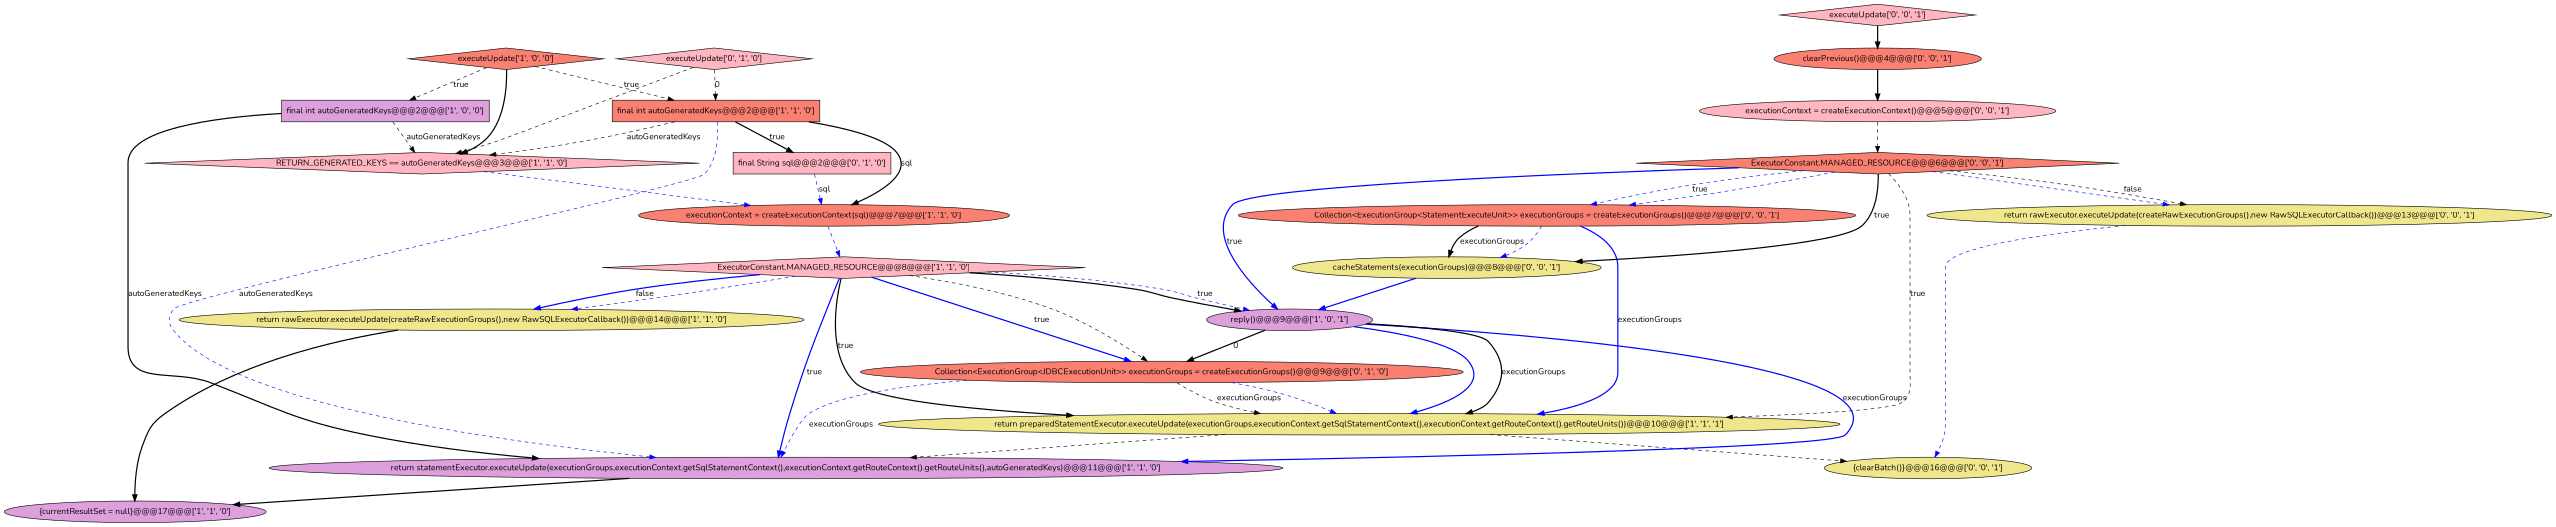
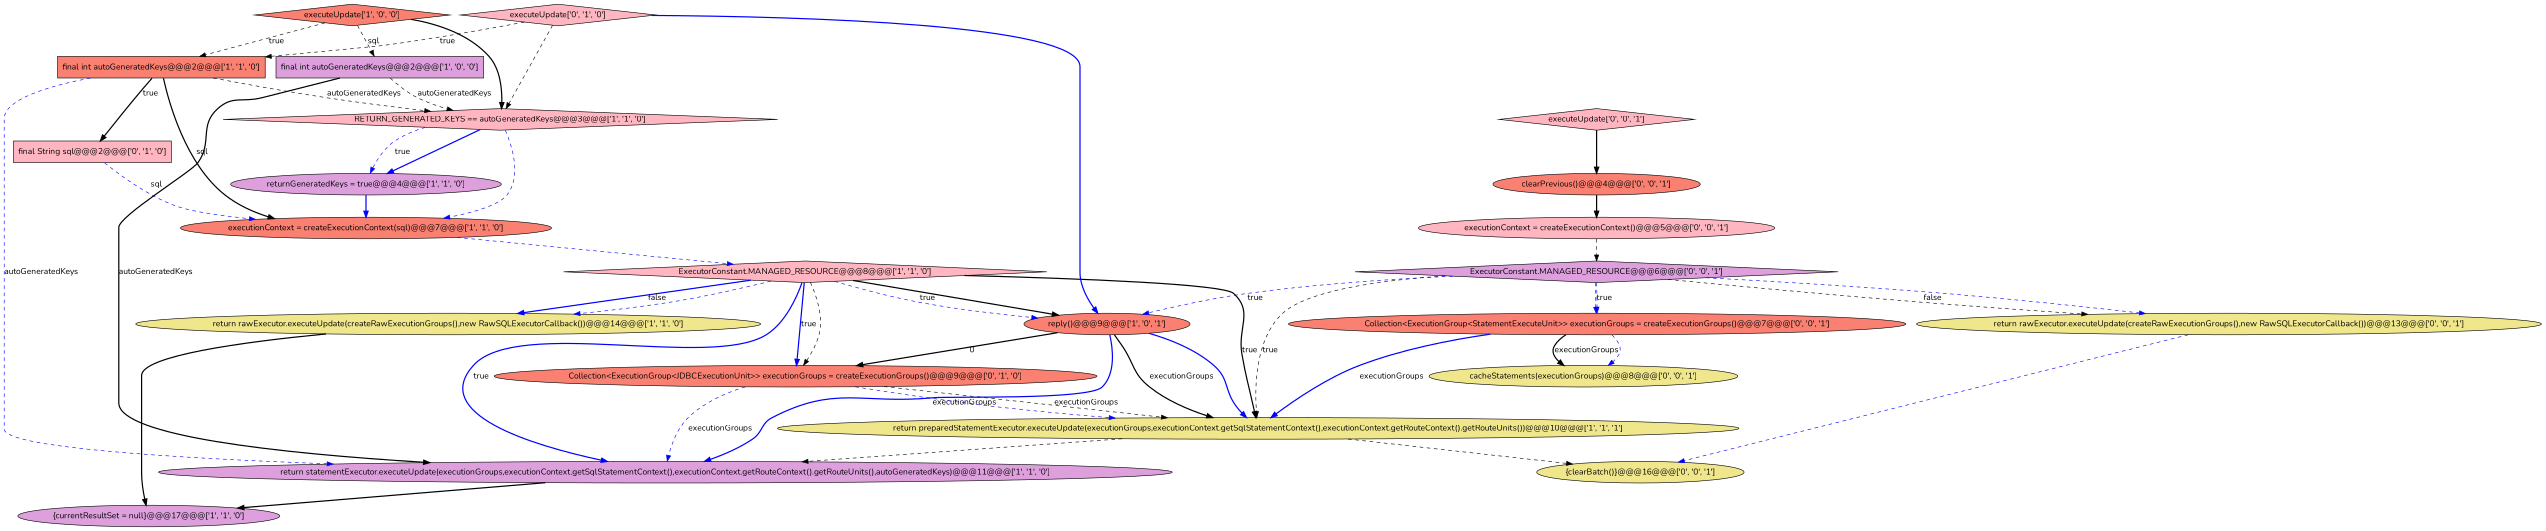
edge "executeUpdate['1', '0', '0']" -> "final int autoGeneratedKeys@@@2@@@['1', '0', '0']": label "true" -> "sql"
edge "executeUpdate['0', '1', '0']" -> "final int autoGeneratedKeys@@@2@@@['1', '1', '0']": label "0" -> "true"
node "ExecutorConstant.MANAGED_RESOURCE@@@6@@@['0', '0', '1']": fillcolor salmon -> plum
edge "ExecutorConstant.MANAGED_RESOURCE@@@6@@@['0', '0', '1']" -> "reply()@@@9@@@['1', '0', '1']": style bold -> dashed
node "returnGeneratedKeys = true@@@4@@@['1', '1', '0']": added
edge "ExecutorConstant.MANAGED_RESOURCE@@@6@@@['0', '0', '1']" -> "cacheStatements(executionGroups)@@@8@@@['0', '0', '1']": removed, label "true"
edge "cacheStatements(executionGroups)@@@8@@@['0', '0', '1']" -> "reply()@@@9@@@['1', '0', '1']": now "executeUpdate['0', '1', '0']" -> "reply()@@@9@@@['1', '0', '1']"
node "reply()@@@9@@@['1', '0', '1']": fillcolor plum -> salmon
